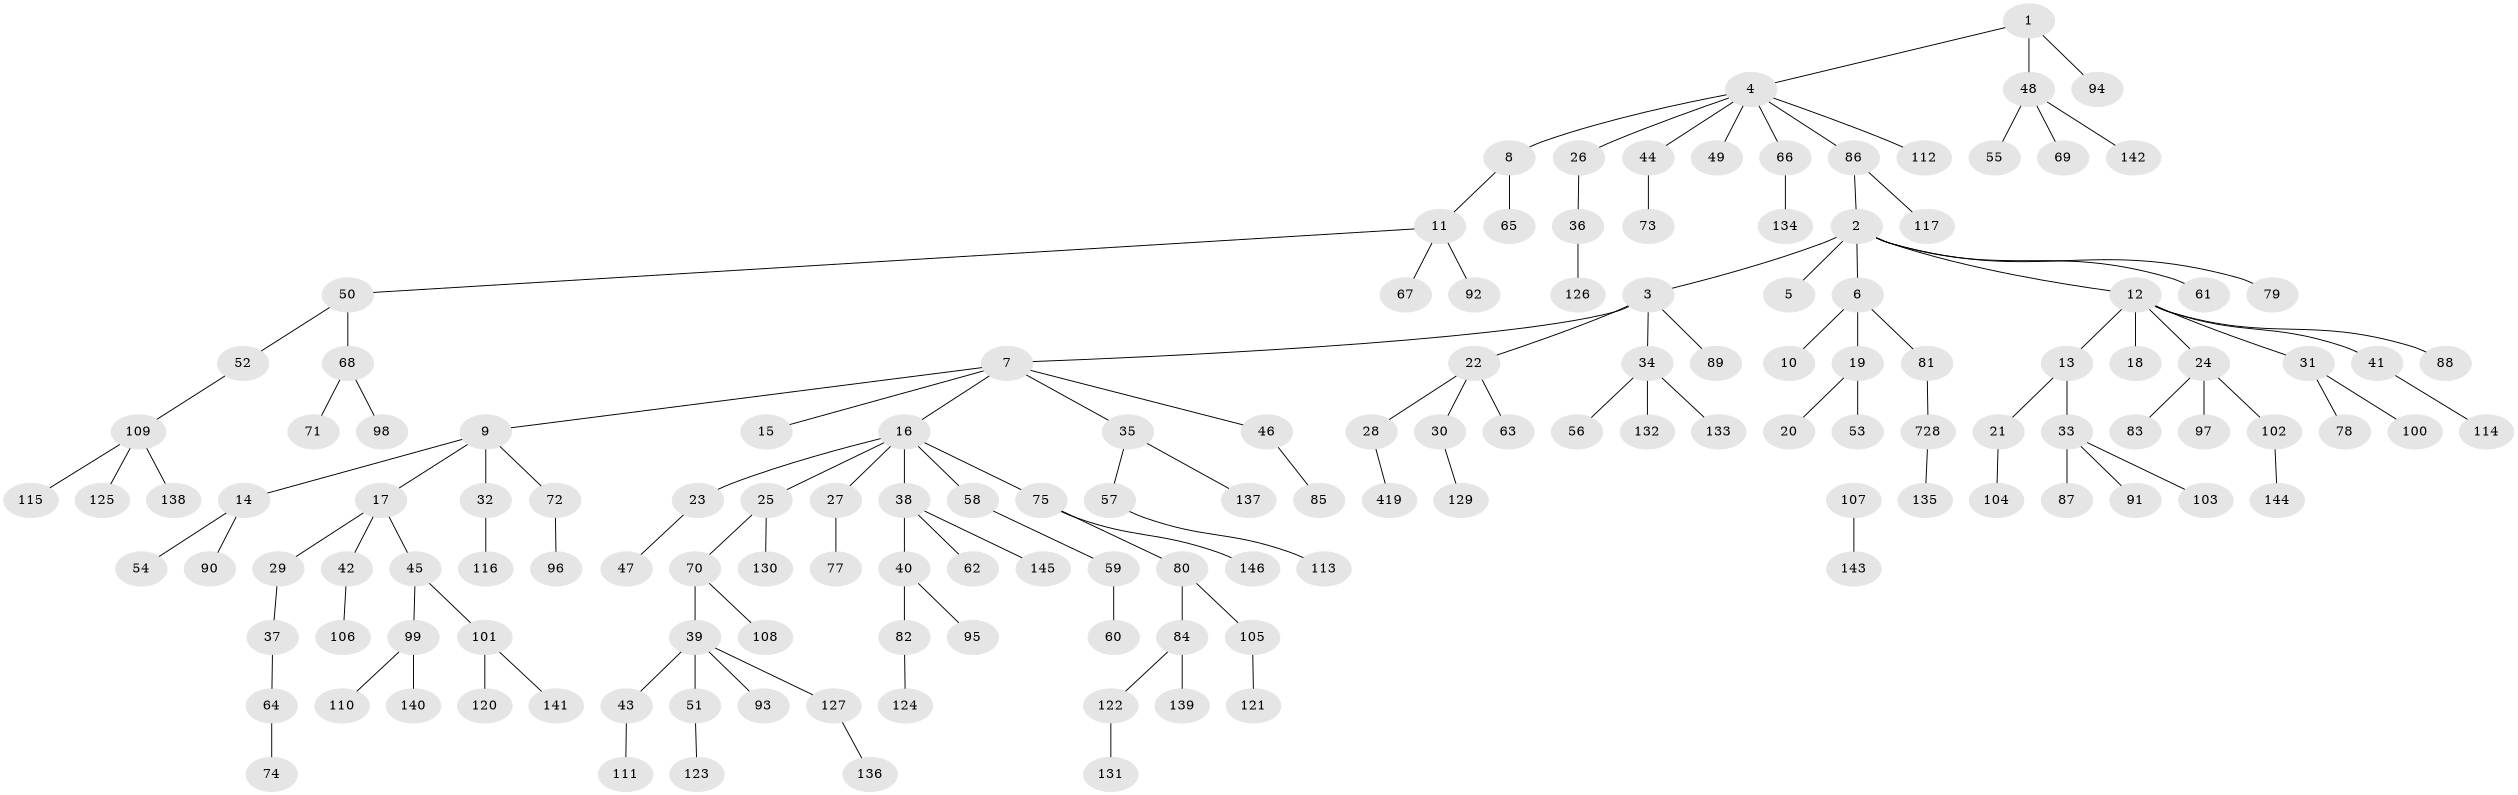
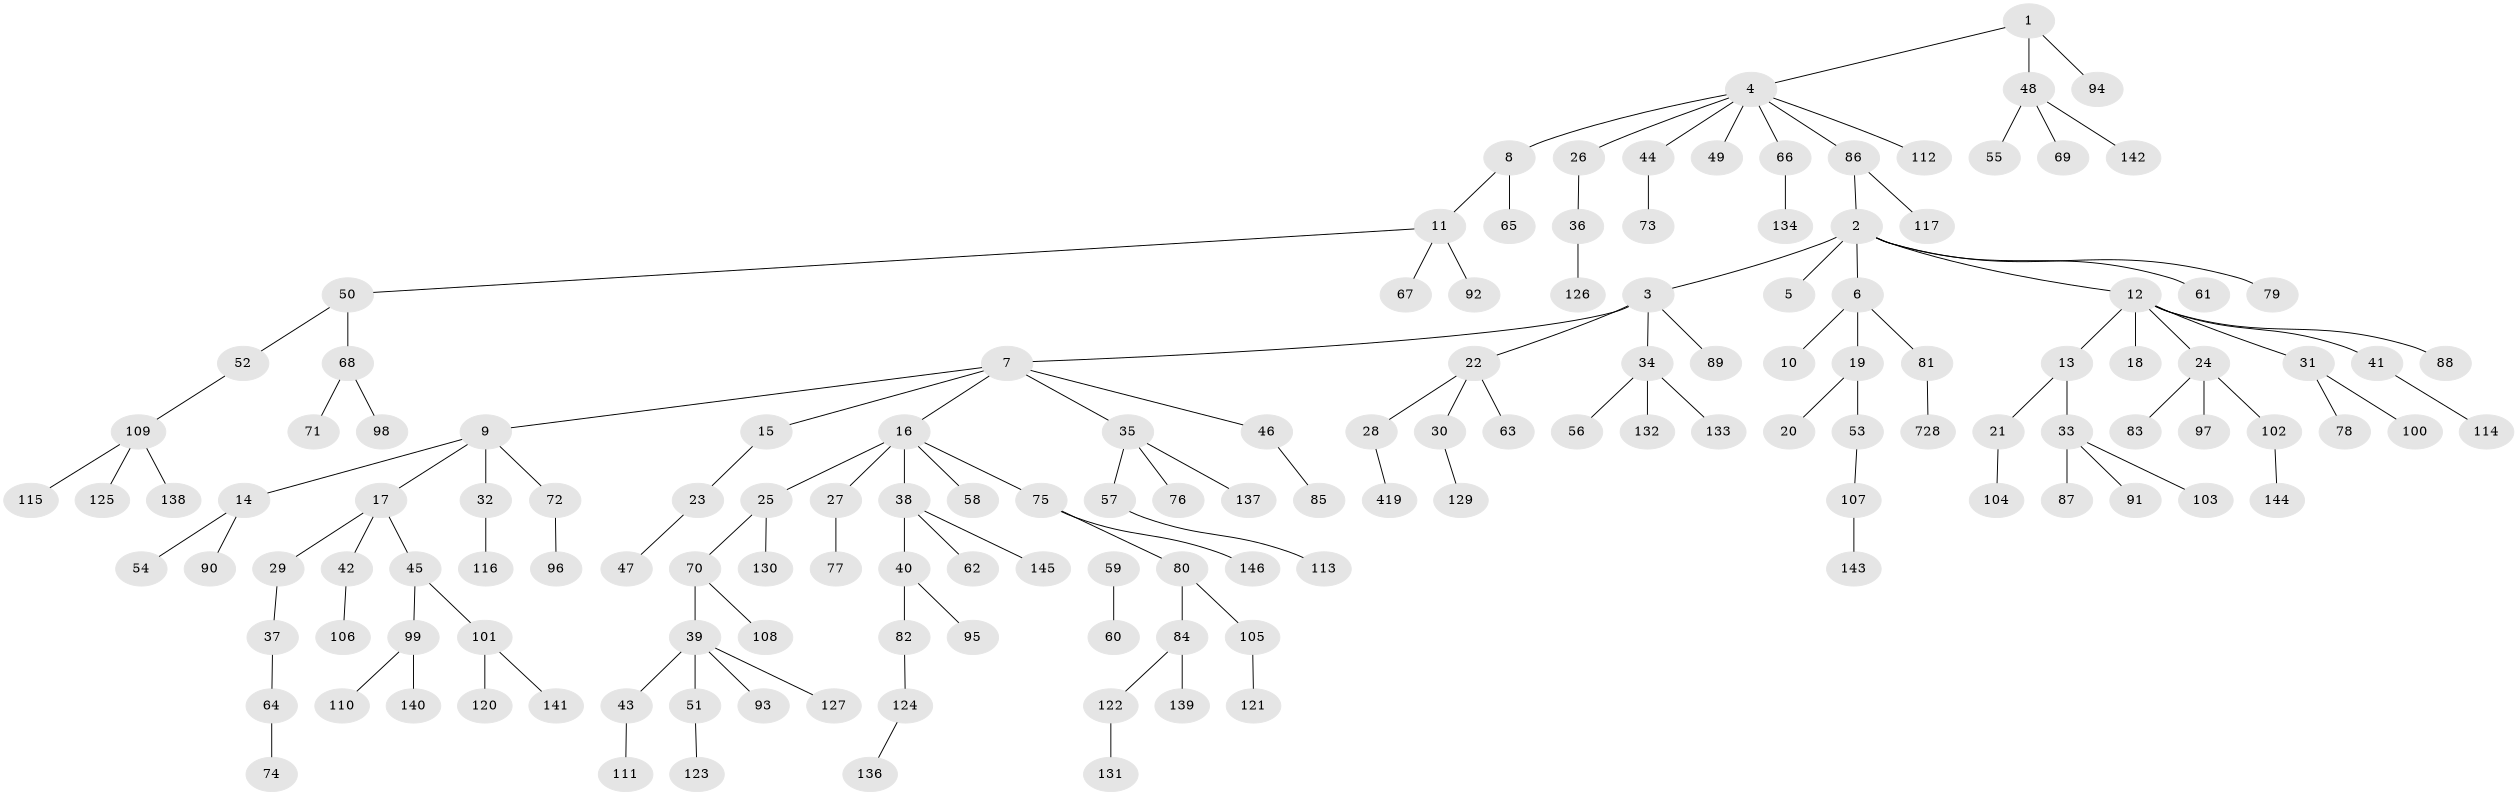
edge "16" -- "23": now "15" -- "23"
edge "53" -- "107": added
node "76": added
node "135": removed
edge "58" -- "59": removed
edge "127" -- "136": now "124" -- "136"
